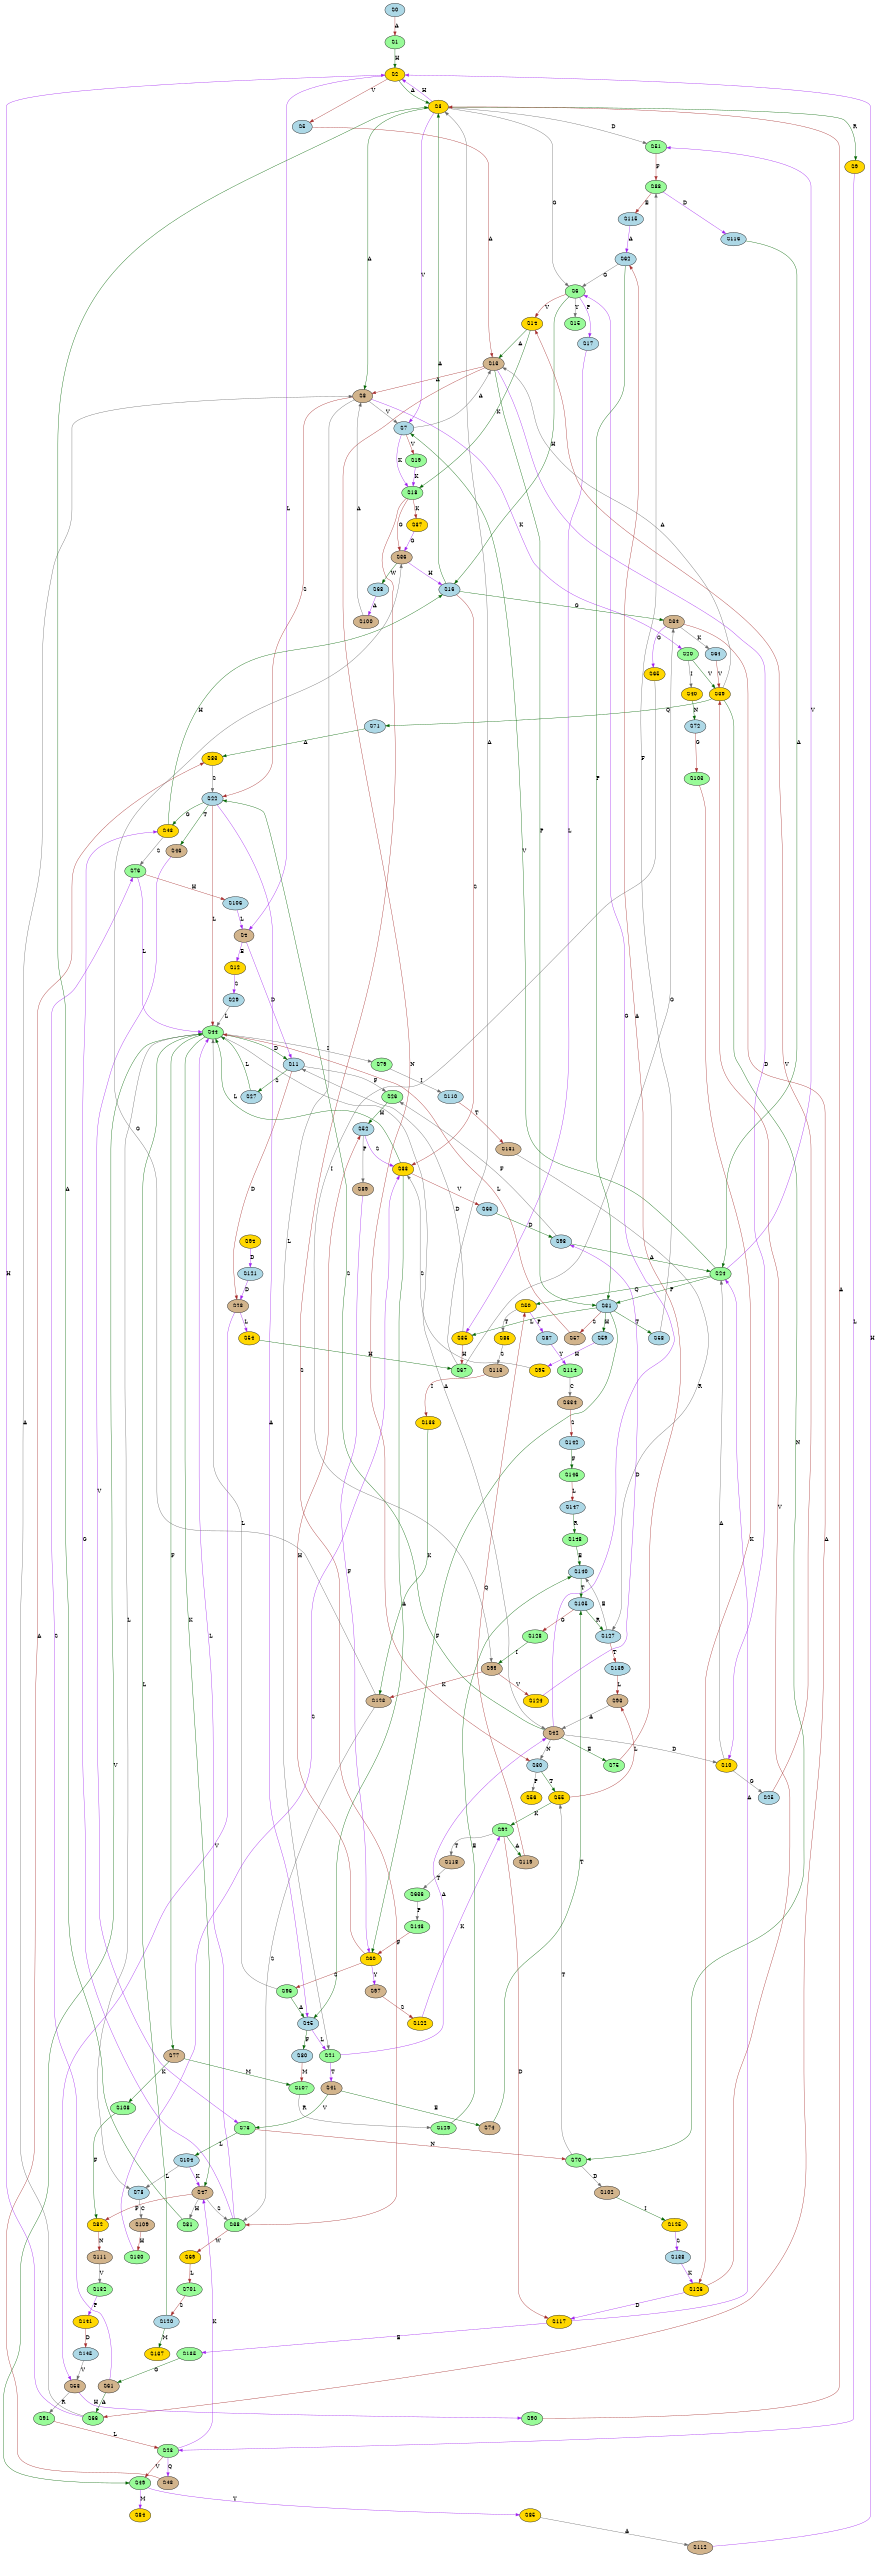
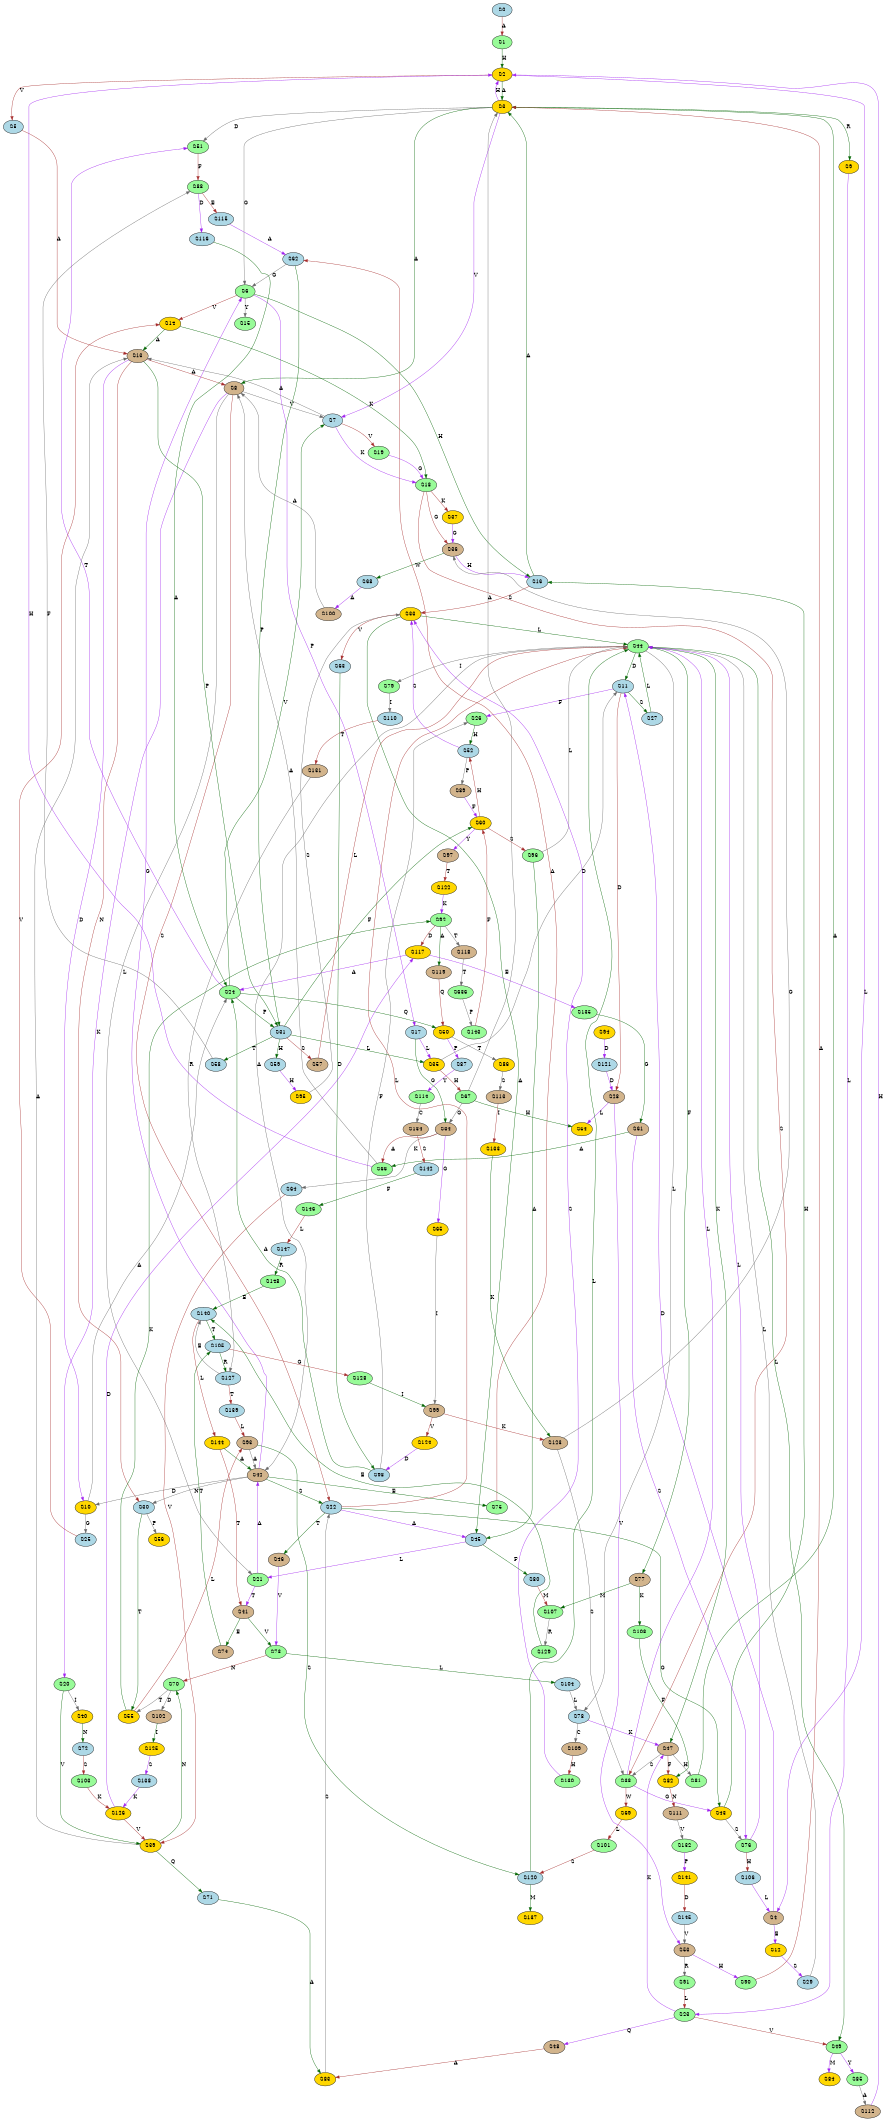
edge "S19" -> "S18": label "K" -> "G"
edge "S16" -> "S34": now "S17" -> "S34"
edge "S24" -> "S51": label "V" -> "T"
edge "S72" -> "S103": label "G" -> "S"
edge "S11" -> "S26": color gray40 -> purple
edge "S54" -> "S67": reversed
node "S334": label "S334" -> "S134"
node "S144": added
edge "S93" -> "S120": added, label "S"
edge "S44" -> "S49": label "V" -> "L"
edge "S97" -> "S122": label "S" -> "T"
edge "S104" -> "S47": now "S78" -> "S47"
node "S701": label "S701" -> "S101"
node "S85": fillcolor gold -> palegreen
